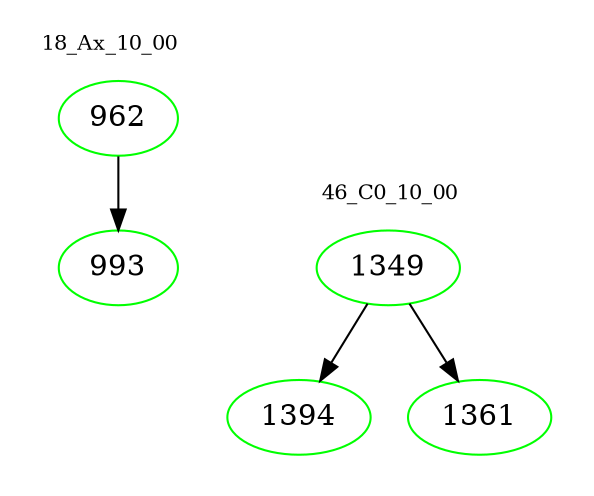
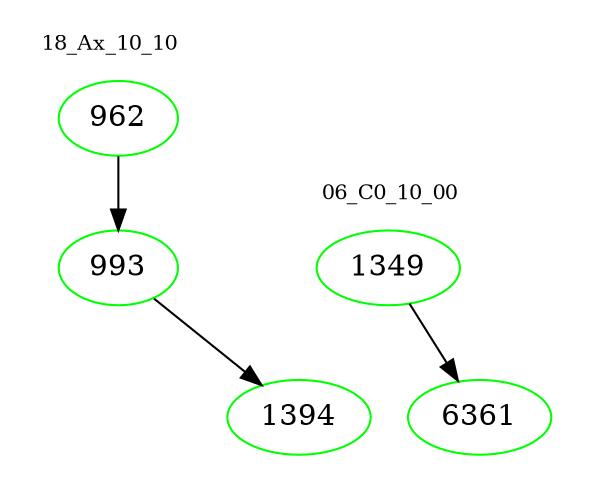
cluster "18_Ax_10_00": label "18_Ax_10_00" -> "18_Ax_10_10"
cluster "46_C0_10_00": label "46_C0_10_00" -> "06_C0_10_00"
edge "1349" -> "1394": now "993" -> "1394"
node "1361": label "1361" -> "6361"
